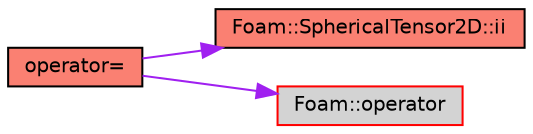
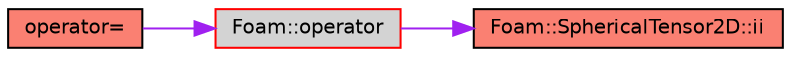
edge "operator=" -> "Foam::SphericalTensor2D::ii": now "Foam::operator" -> "Foam::SphericalTensor2D::ii"
